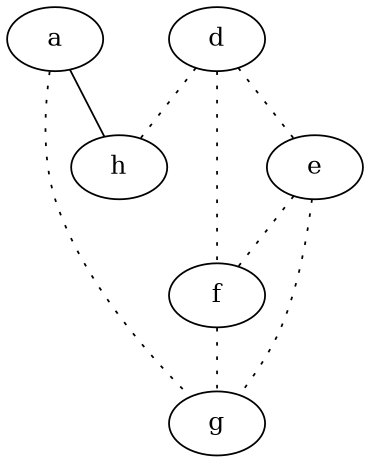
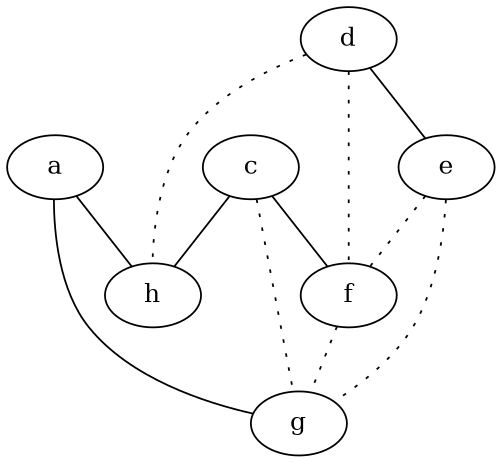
edge "d" -- "e": style dotted -> solid
node "c": added
edge "a" -- "g": style dotted -> solid
